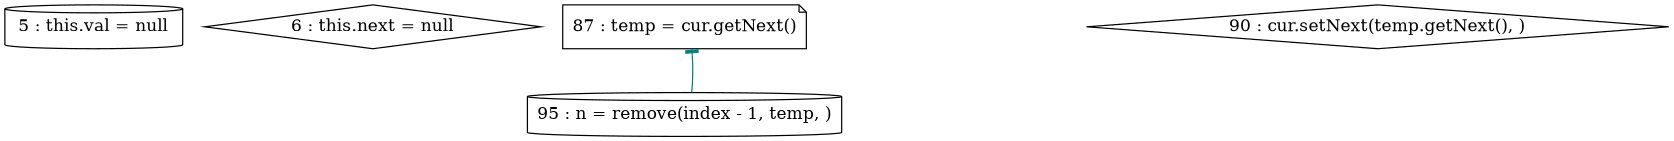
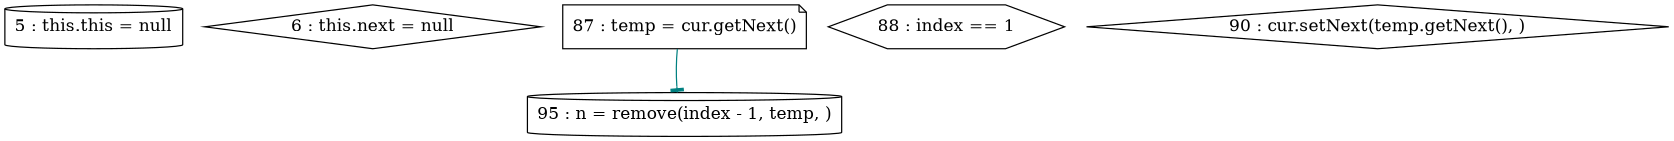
node "5 : this.val = null": label "5 : this.val = null" -> "5 : this.this = null"
node "88 : index == 1": added
edge "95 : n = remove(index - 1, temp, )" -> "87 : temp = cur.getNext()": reversed
